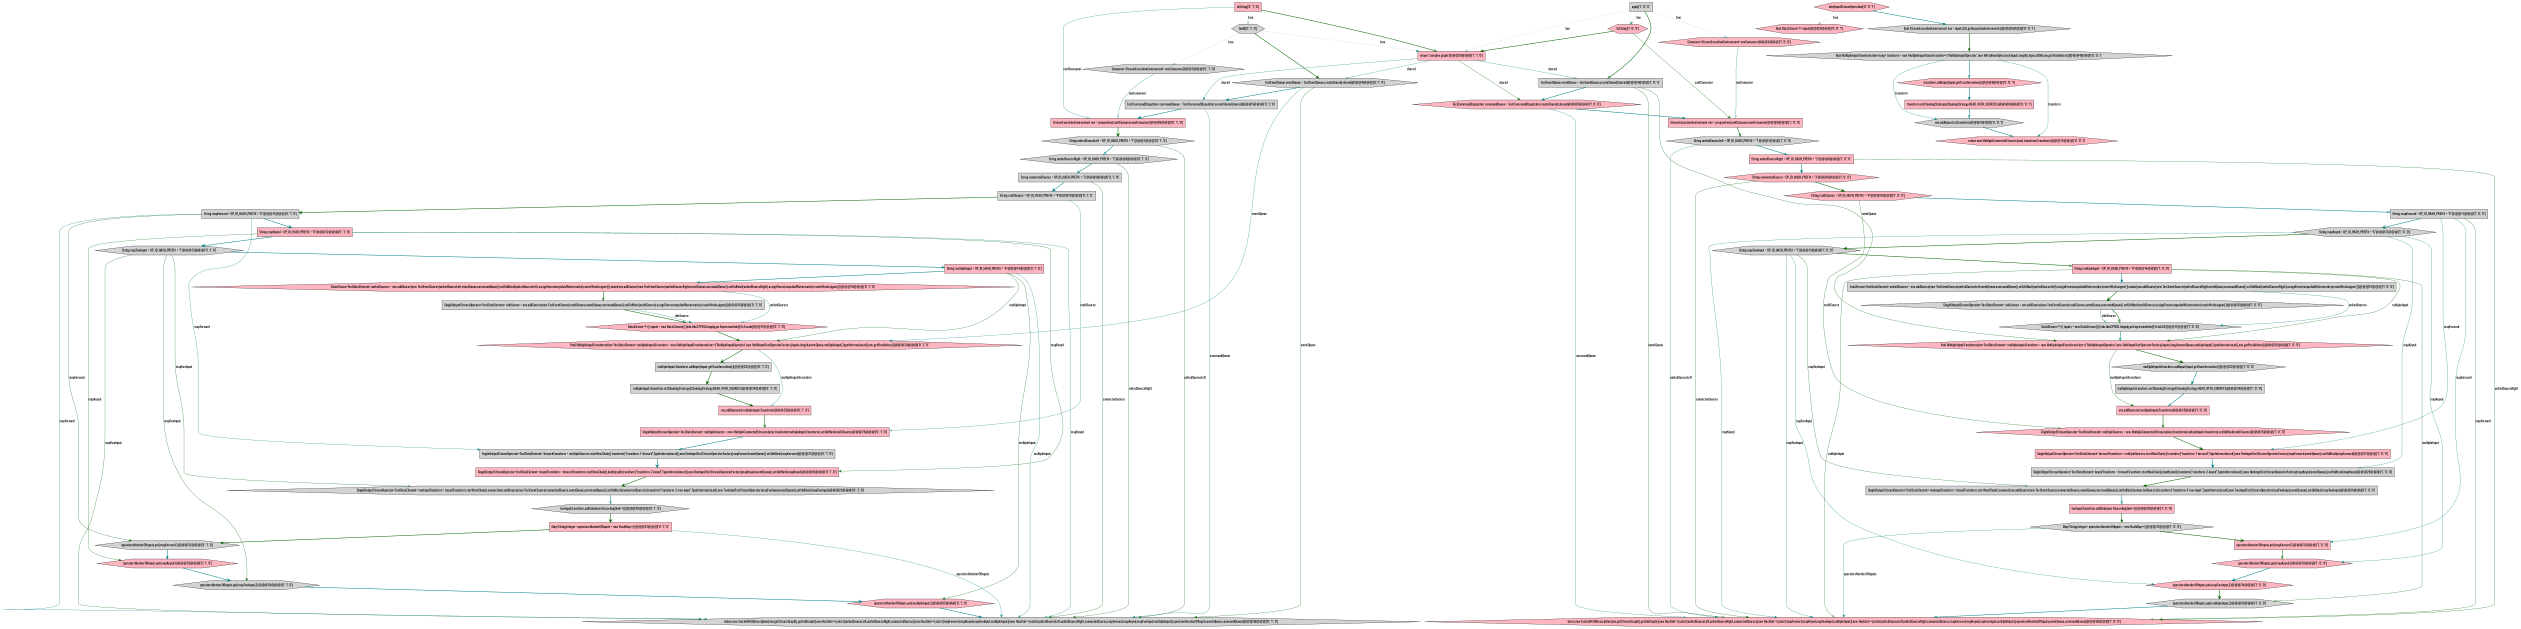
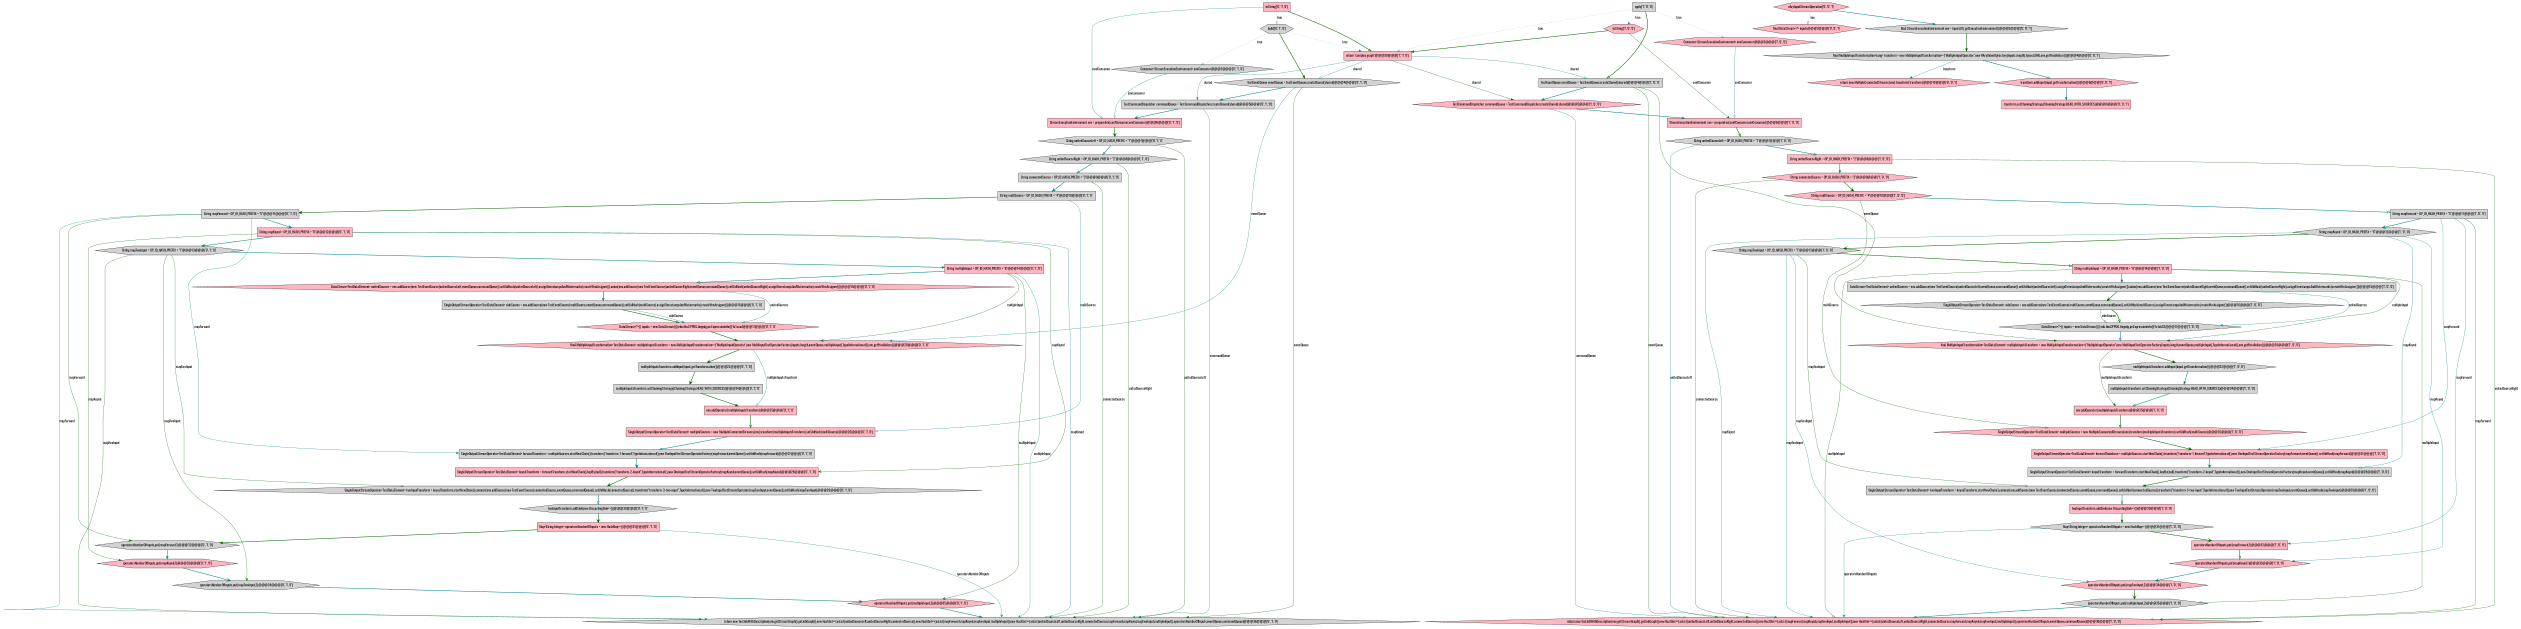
node "env.addOperator(transform)@@@9@@@['0', '0', '1']": removed
